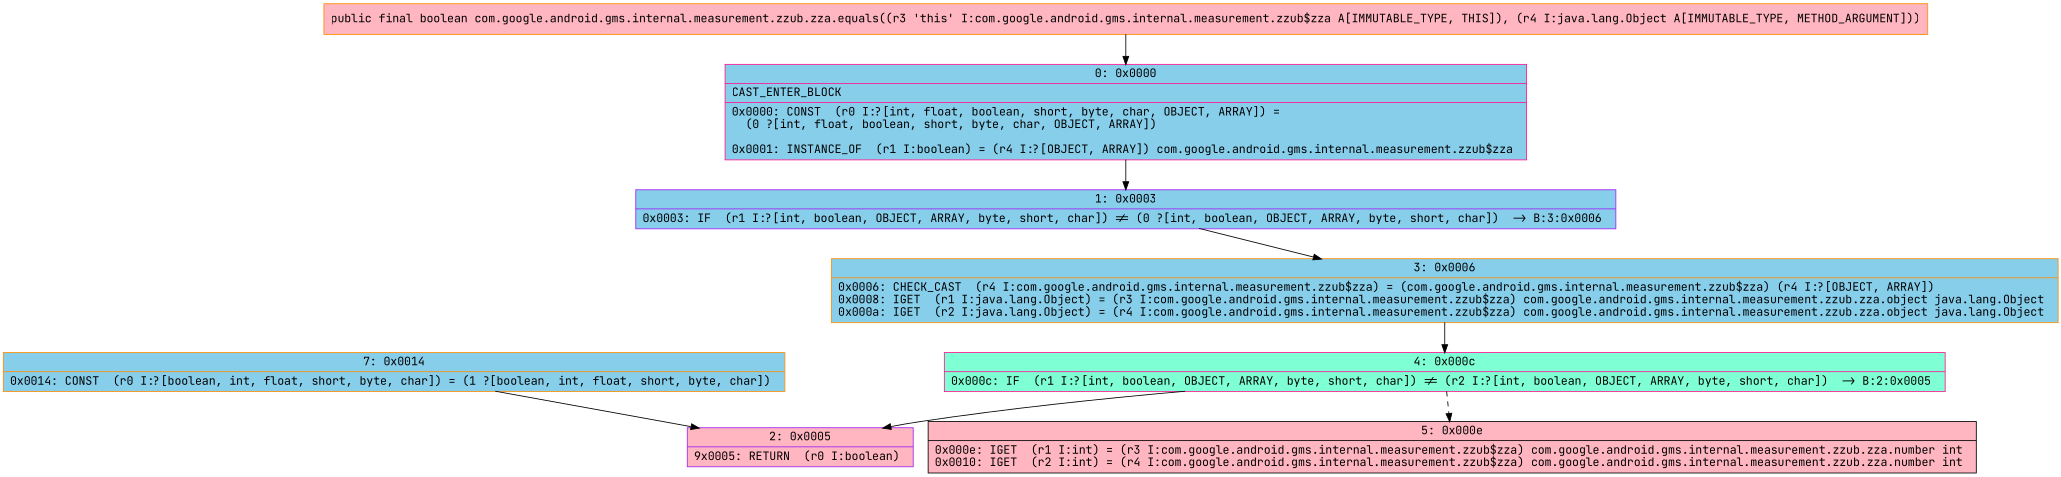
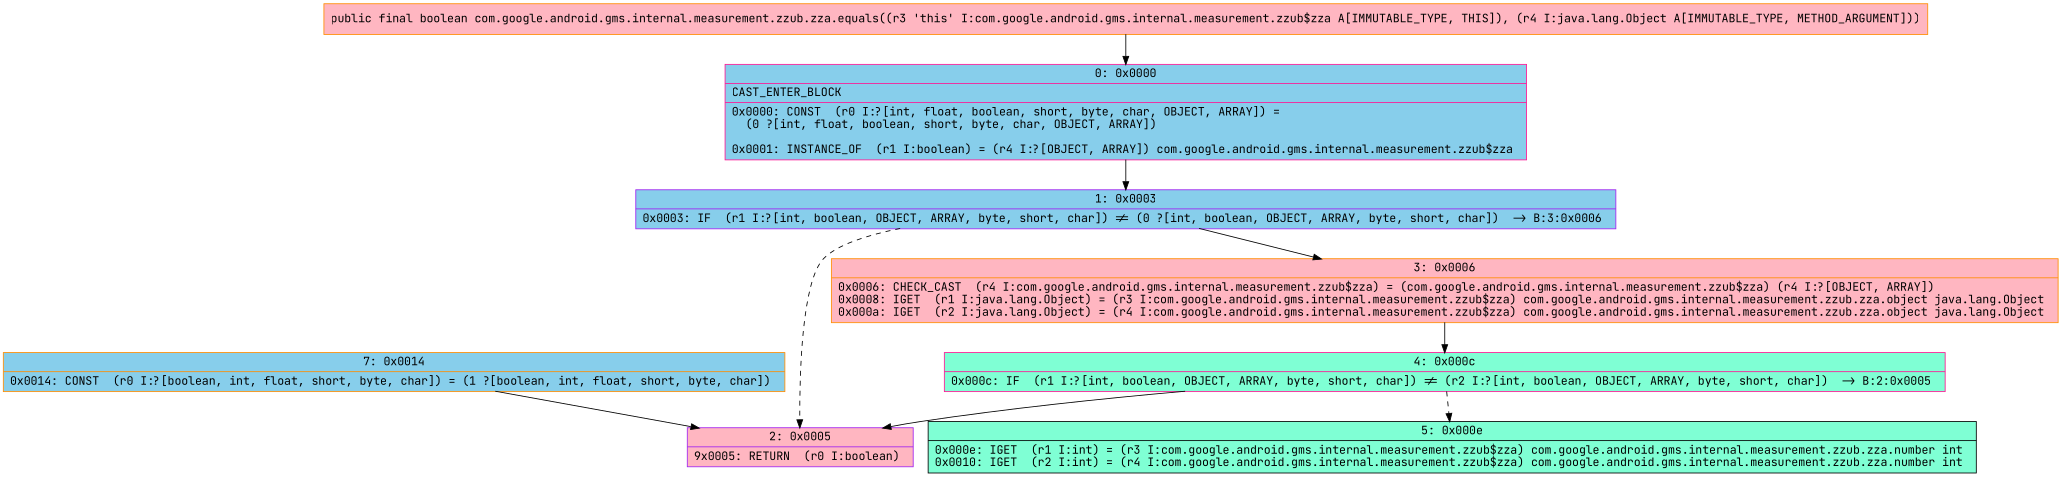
node "3: 0x0006": fillcolor skyblue -> lightpink
edge "1: 0x0003" -> "2: 0x0005": added
node "5: 0x000e": fillcolor lightpink -> aquamarine
